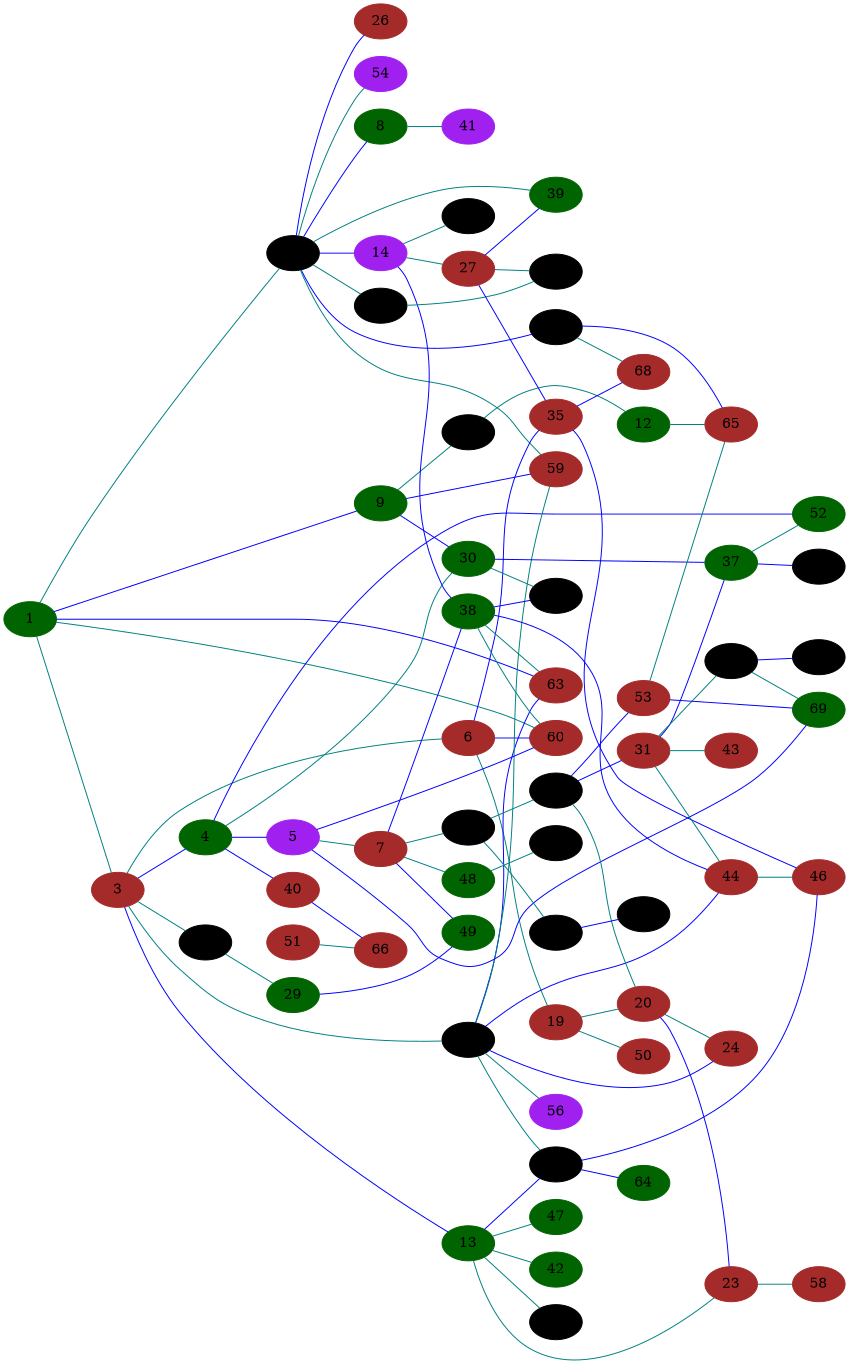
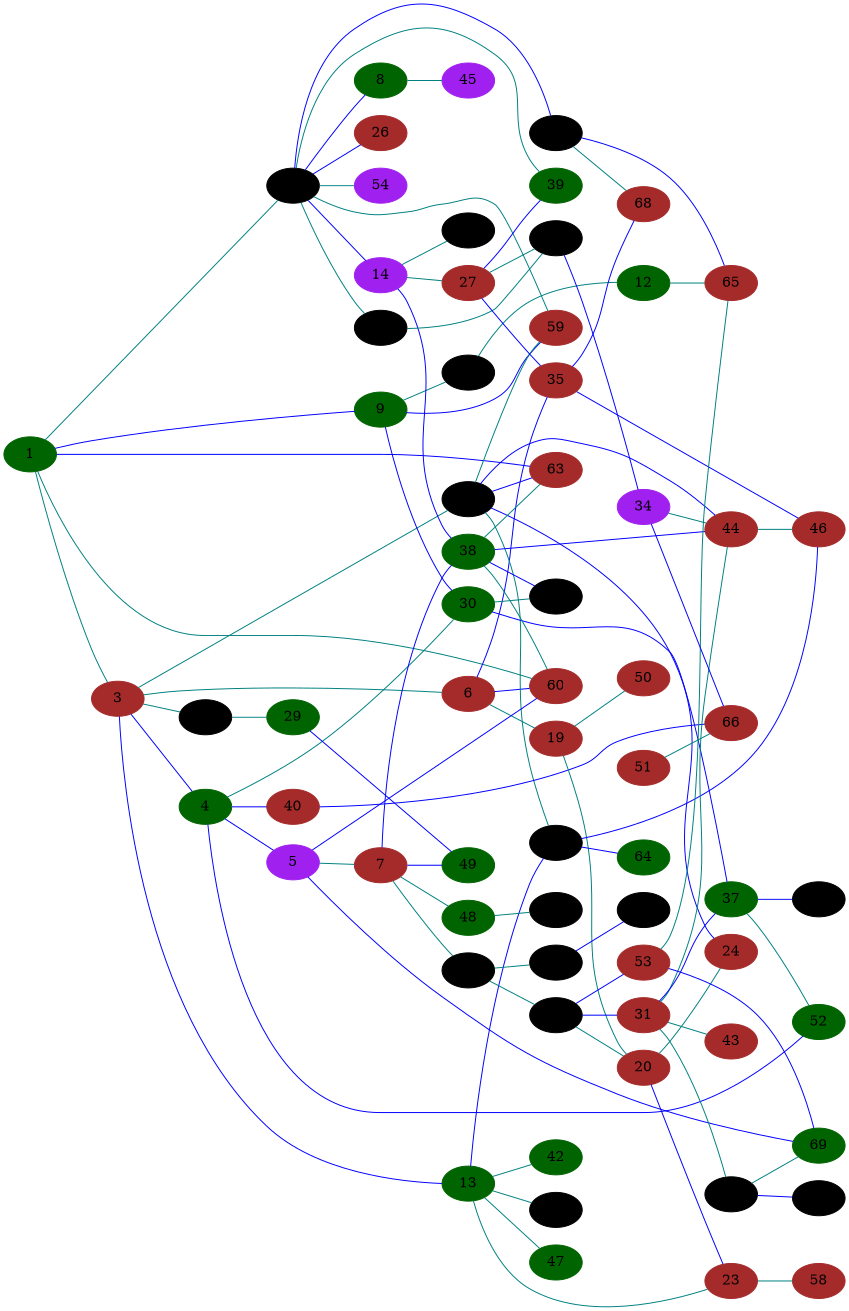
node "41": label "41" -> "45"
node "34": added
node "56": removed
